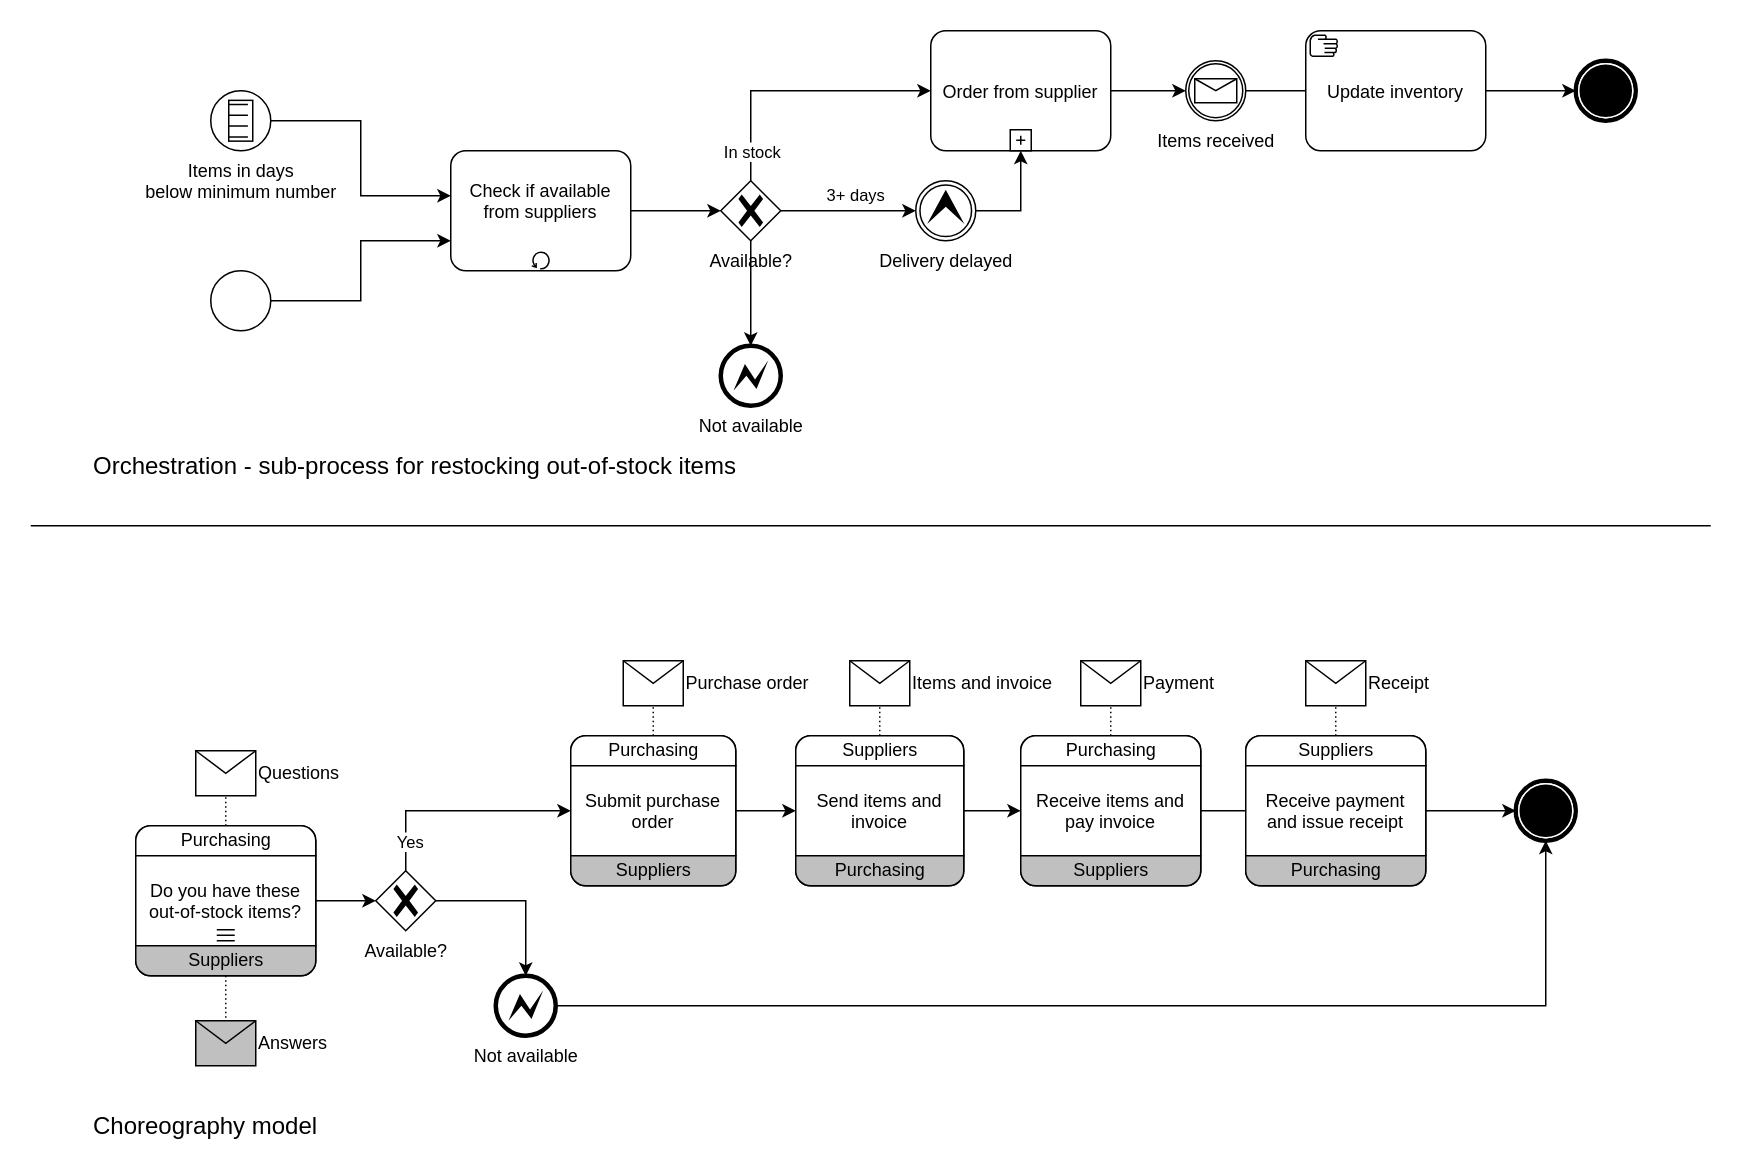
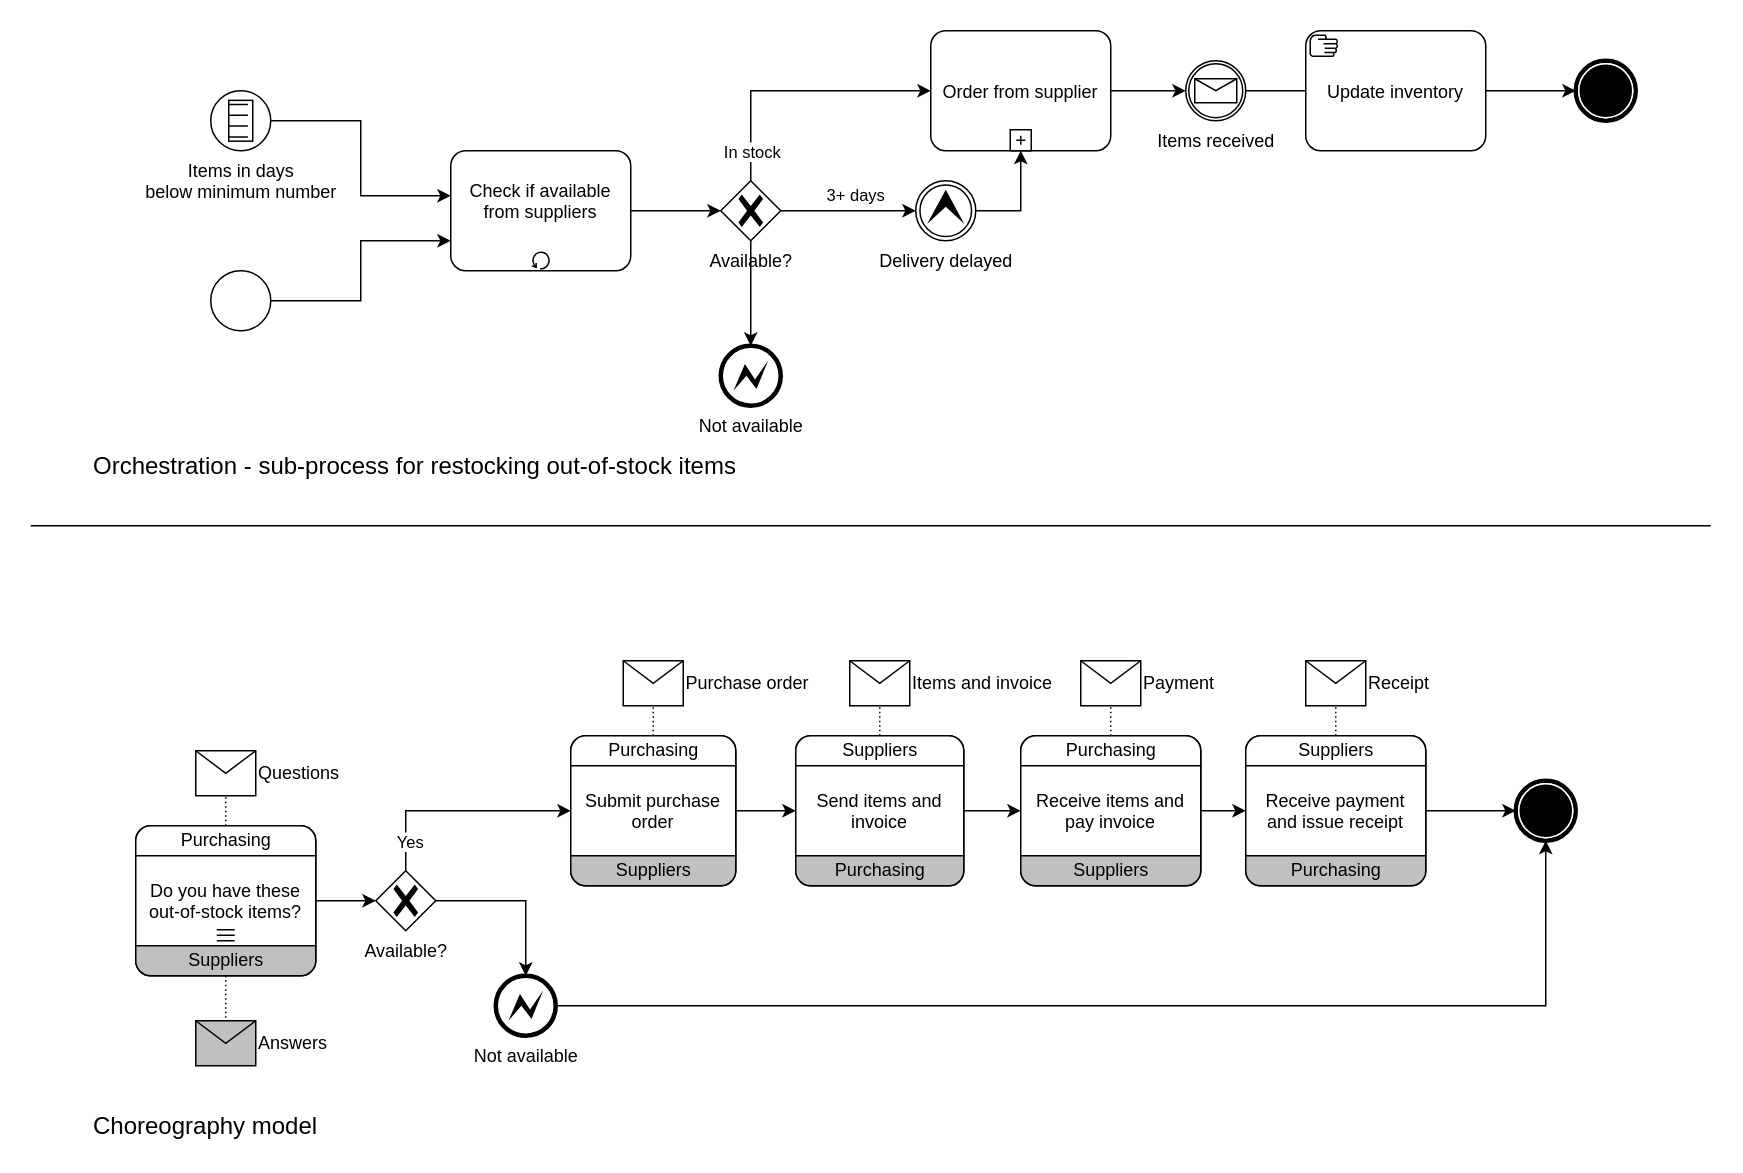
edge "Receive items and pay invoice" -- "Receive payment and issue receipt": arrowhead none -> classic
